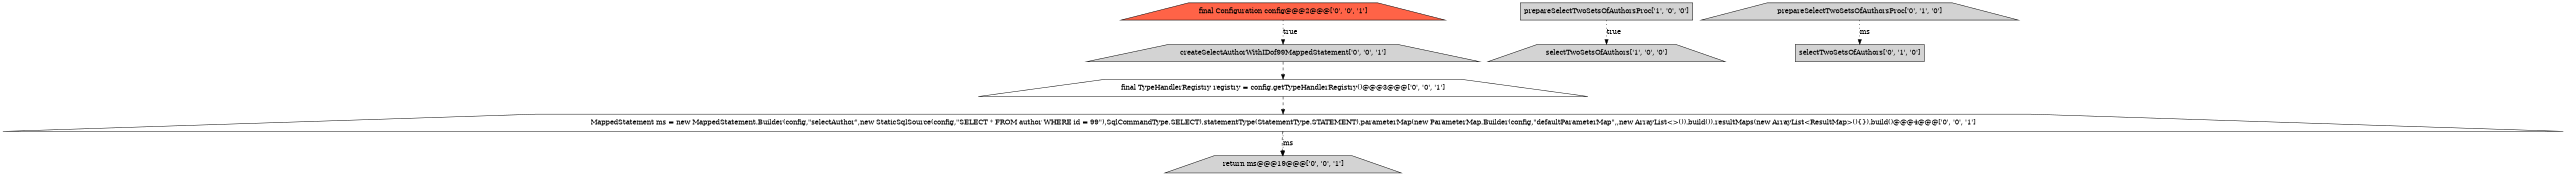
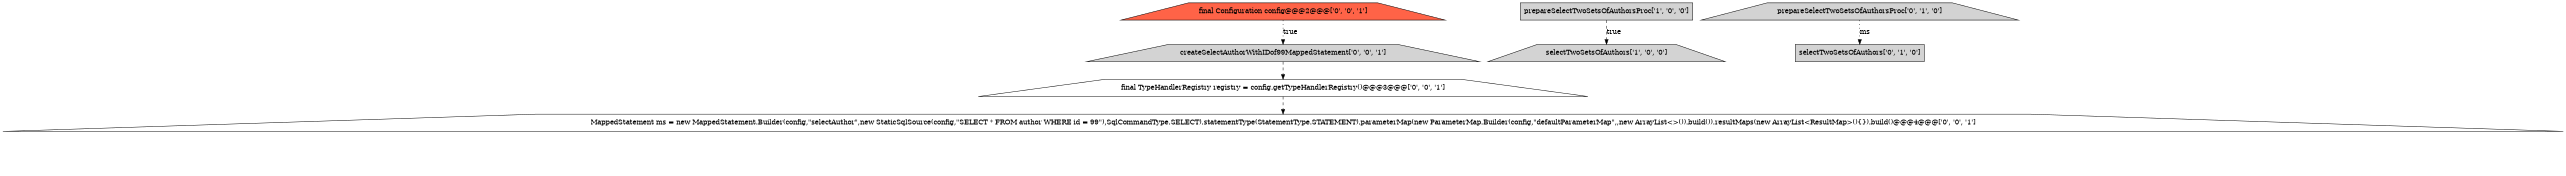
edge "prepareSelectTwoSetsOfAuthorsProc['1', '0', '0']" -> "selectTwoSetsOfAuthors['1', '0', '0']": style dotted -> dashed
node "return ms@@@19@@@['0', '0', '1']": removed
